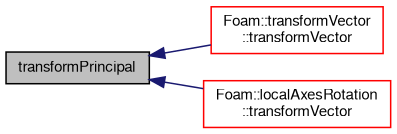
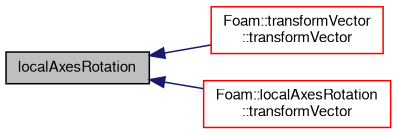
node "transformPrincipal": label "transformPrincipal" -> "localAxesRotation"
